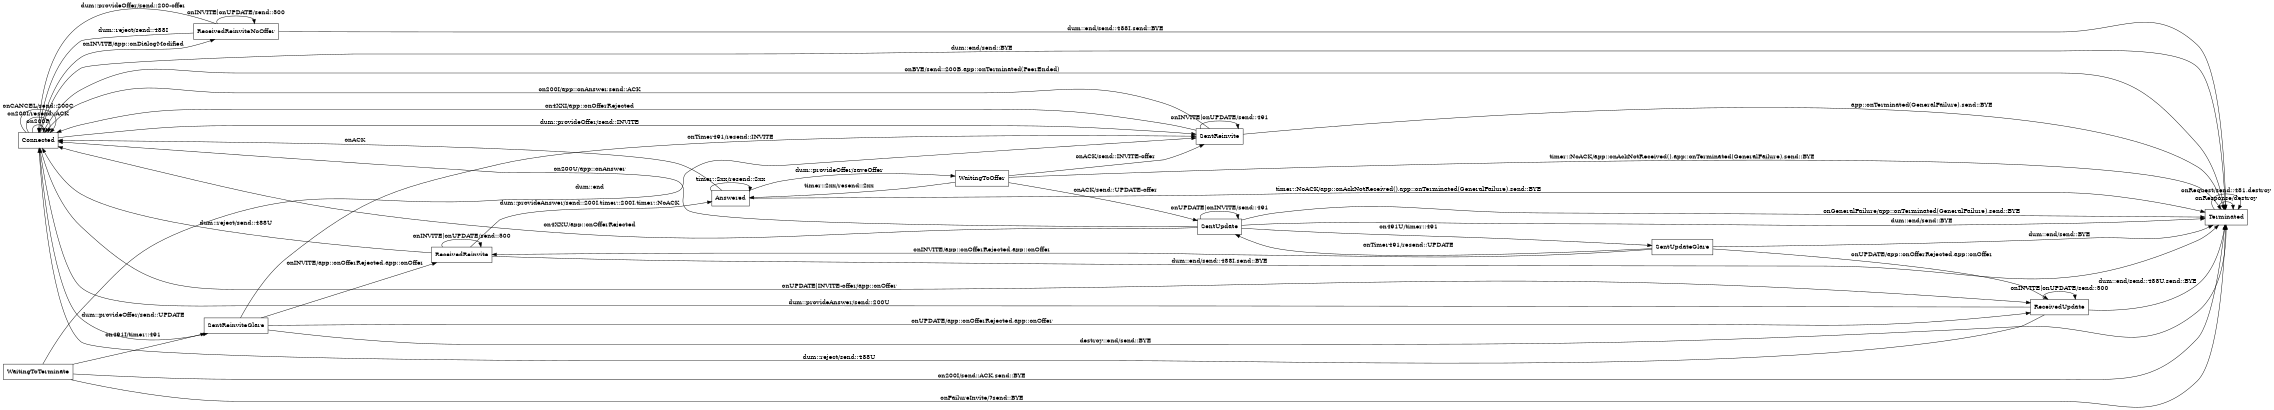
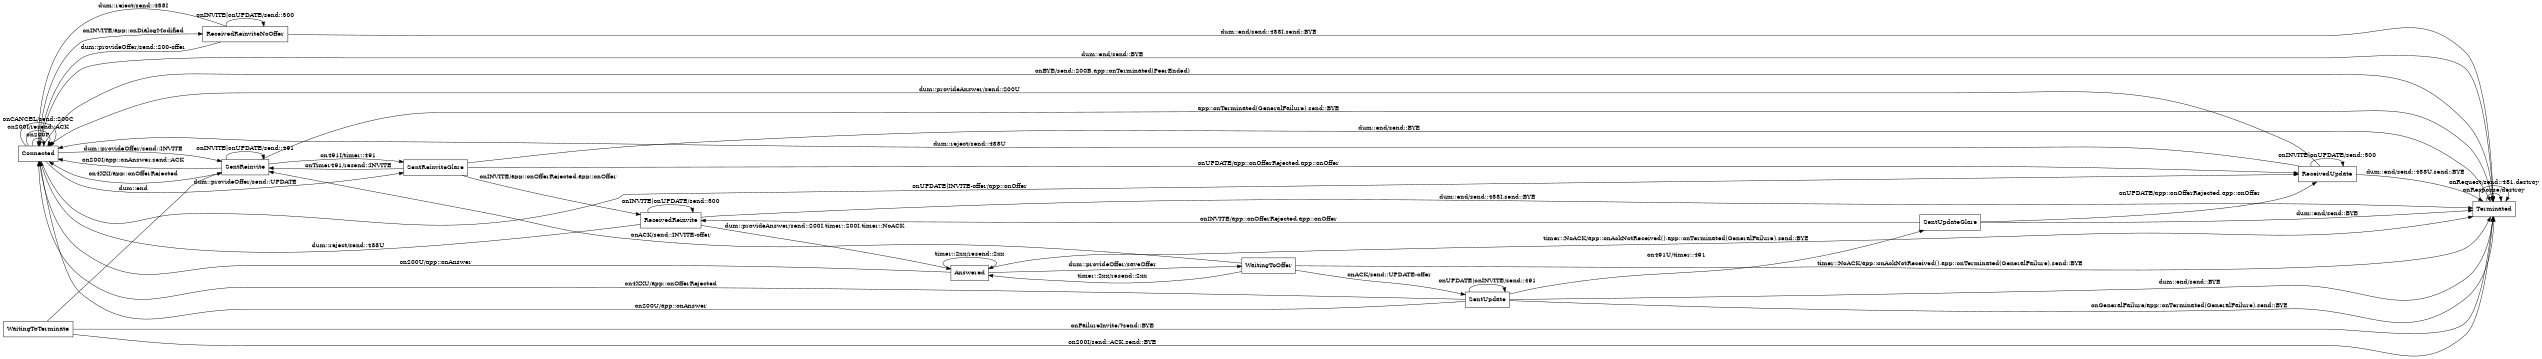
edge "Answered" -> "Connected": label "onACK" -> "on200U/app::onAnswer"
edge "SentUpdateGlare" -> "SentUpdate": removed, label "onTimer491/resend::UPDATE"
edge "SentReinviteGlare" -> "Terminated": label "destroy::end/send::BYE" -> "dum::end/send::BYE"
edge "WaitingToTerminate" -> "SentReinviteGlare": now "SentReinvite" -> "SentReinviteGlare"
